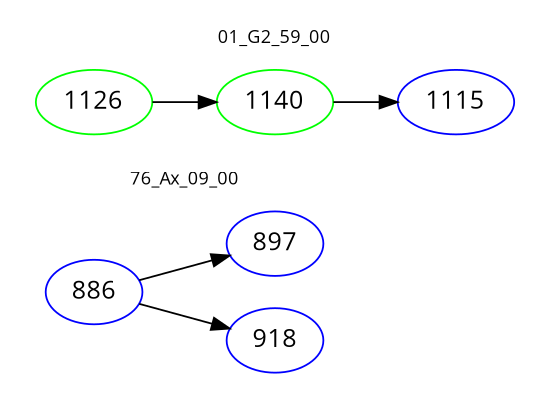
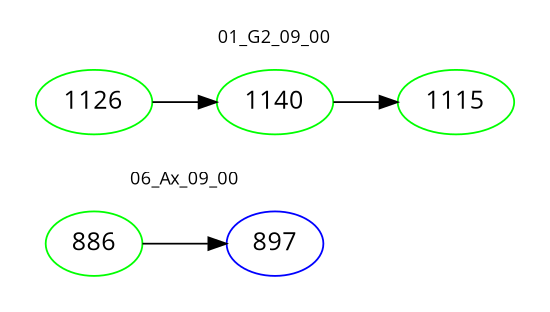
cluster "01_G2_59_00": label "01_G2_59_00" -> "01_G2_09_00"
node "1115": color blue -> green
cluster "76_Ax_09_00": label "76_Ax_09_00" -> "06_Ax_09_00"
node "886": color blue -> green
node "918": removed
